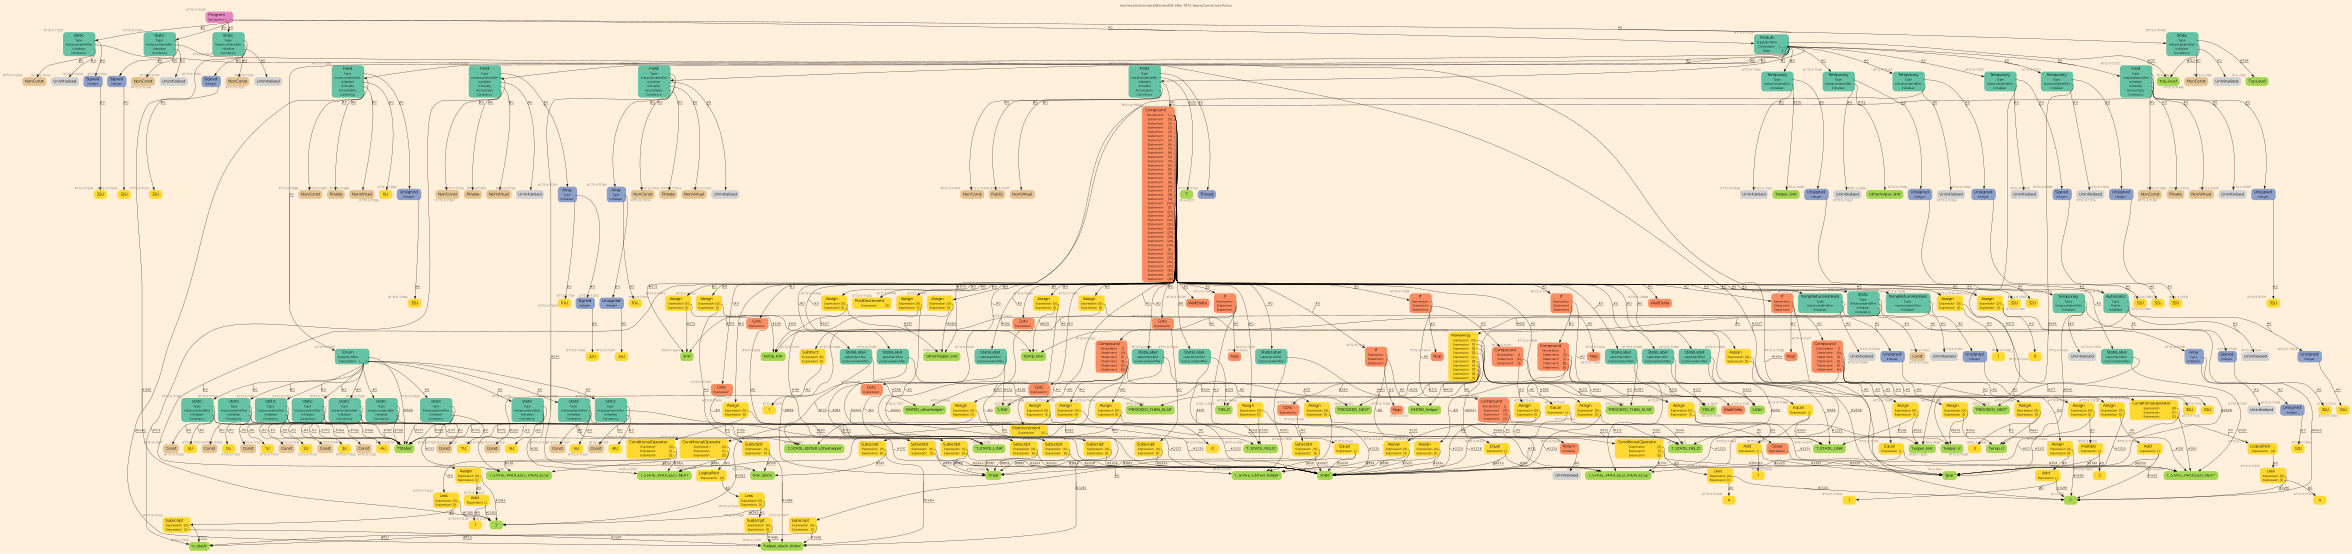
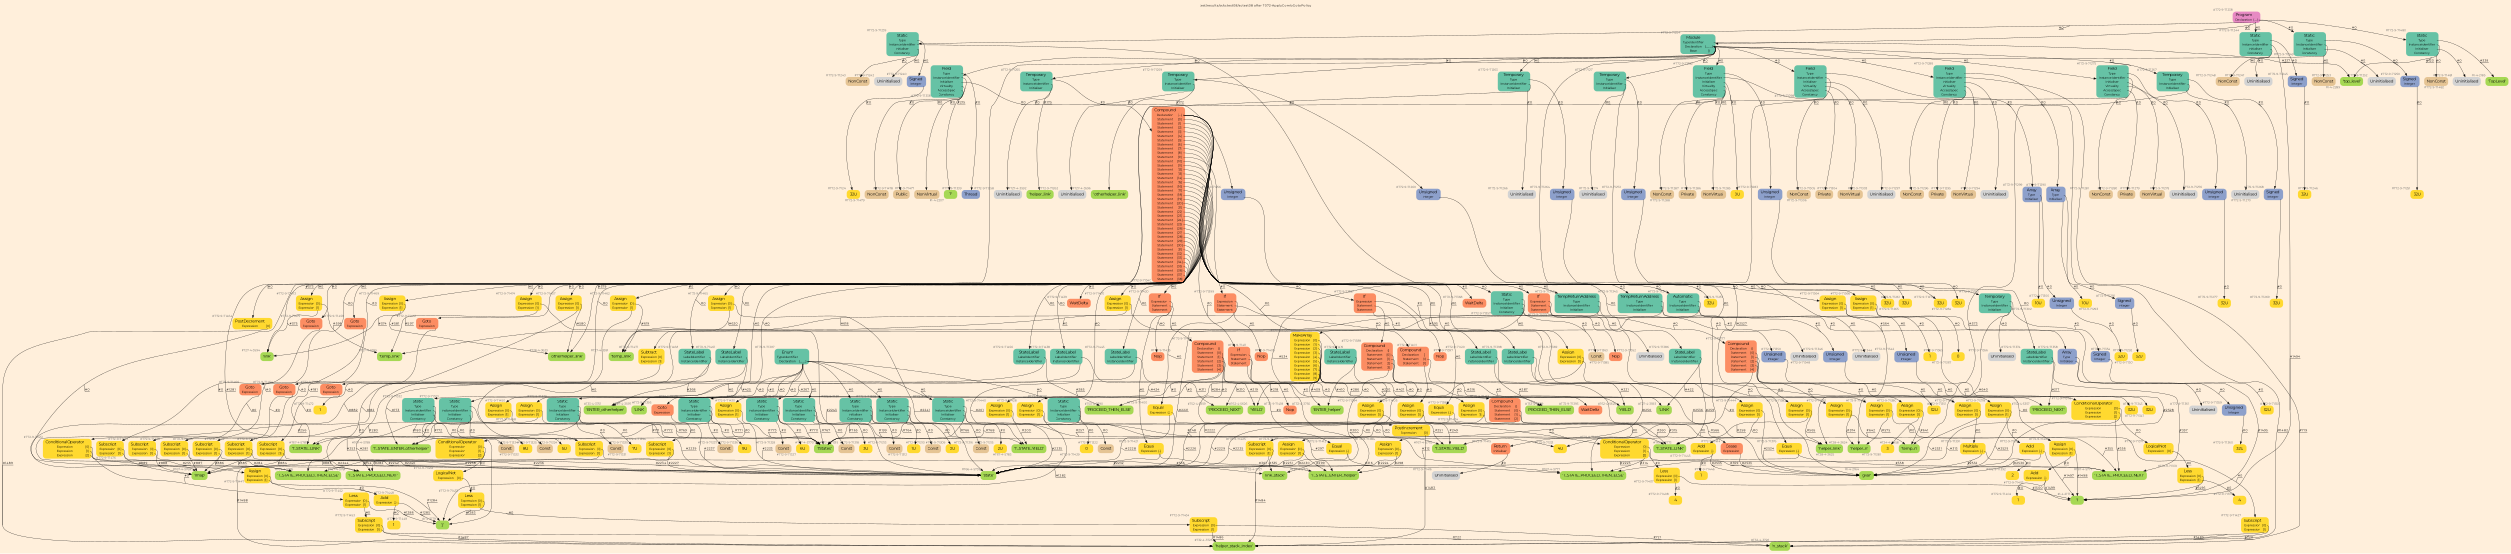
edge "Module" -> "Enum": now "Module" -> "4U"
node "Automatic": text "Public" -> "InstanceIdentifier"
edge "Enum" -> "'TStates'": removed, label "#639"
edge "PostDecrement" -> "'helper_stack_index'": added, label "#1489"
